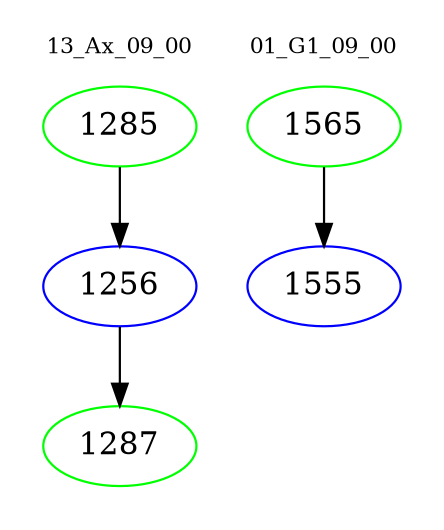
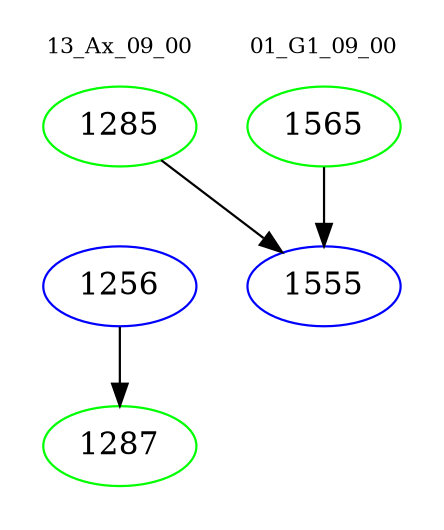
edge "1285" -> "1256": now "1285" -> "1555"
